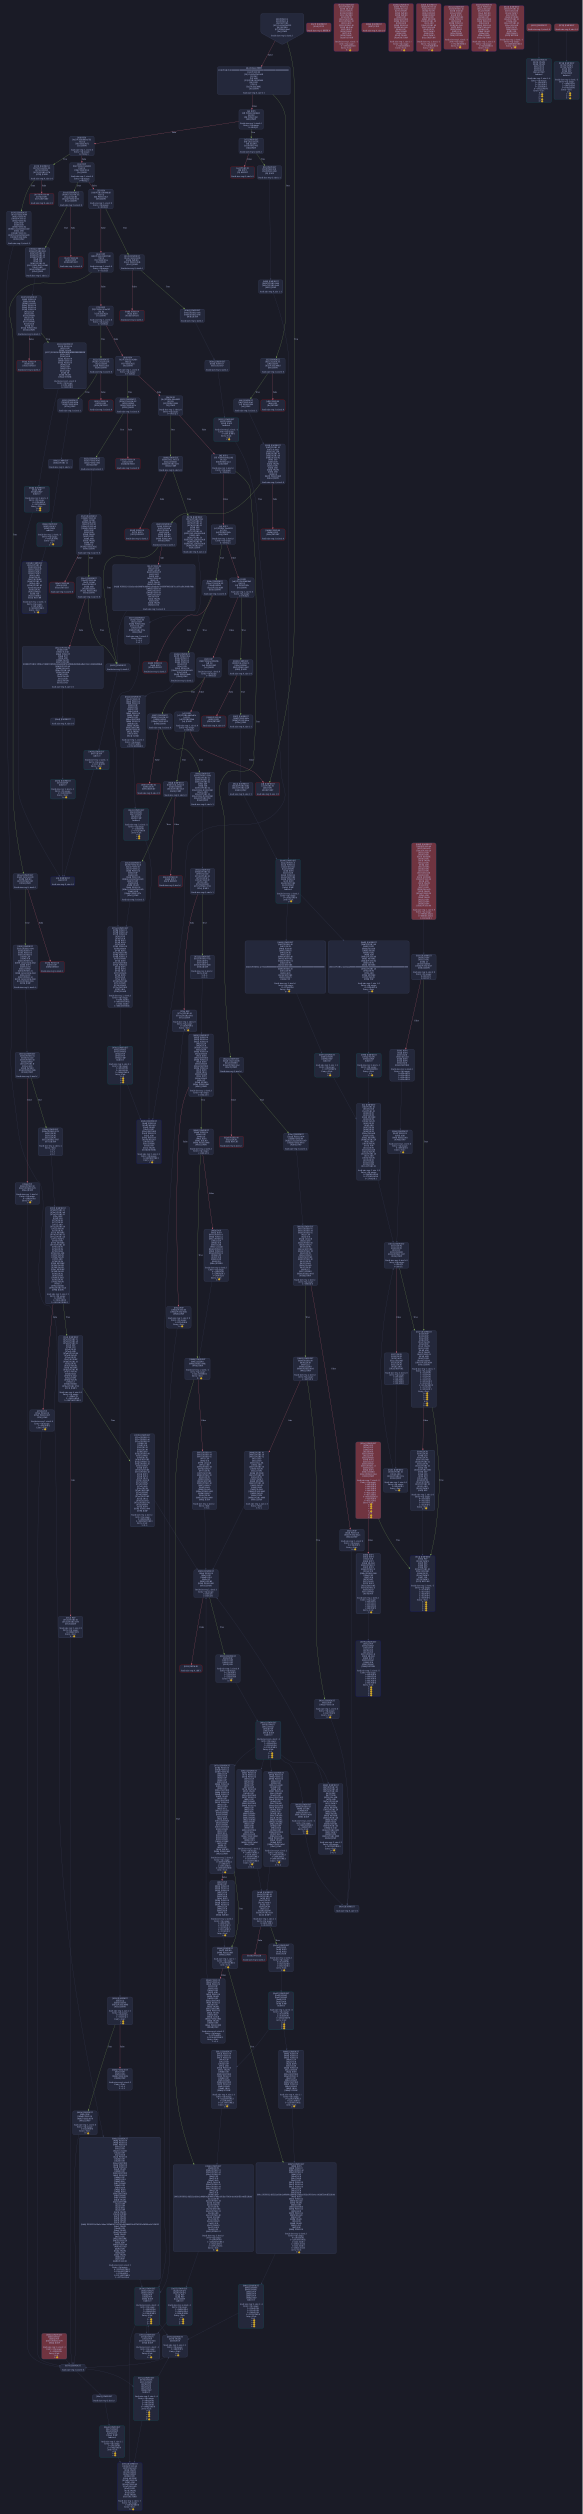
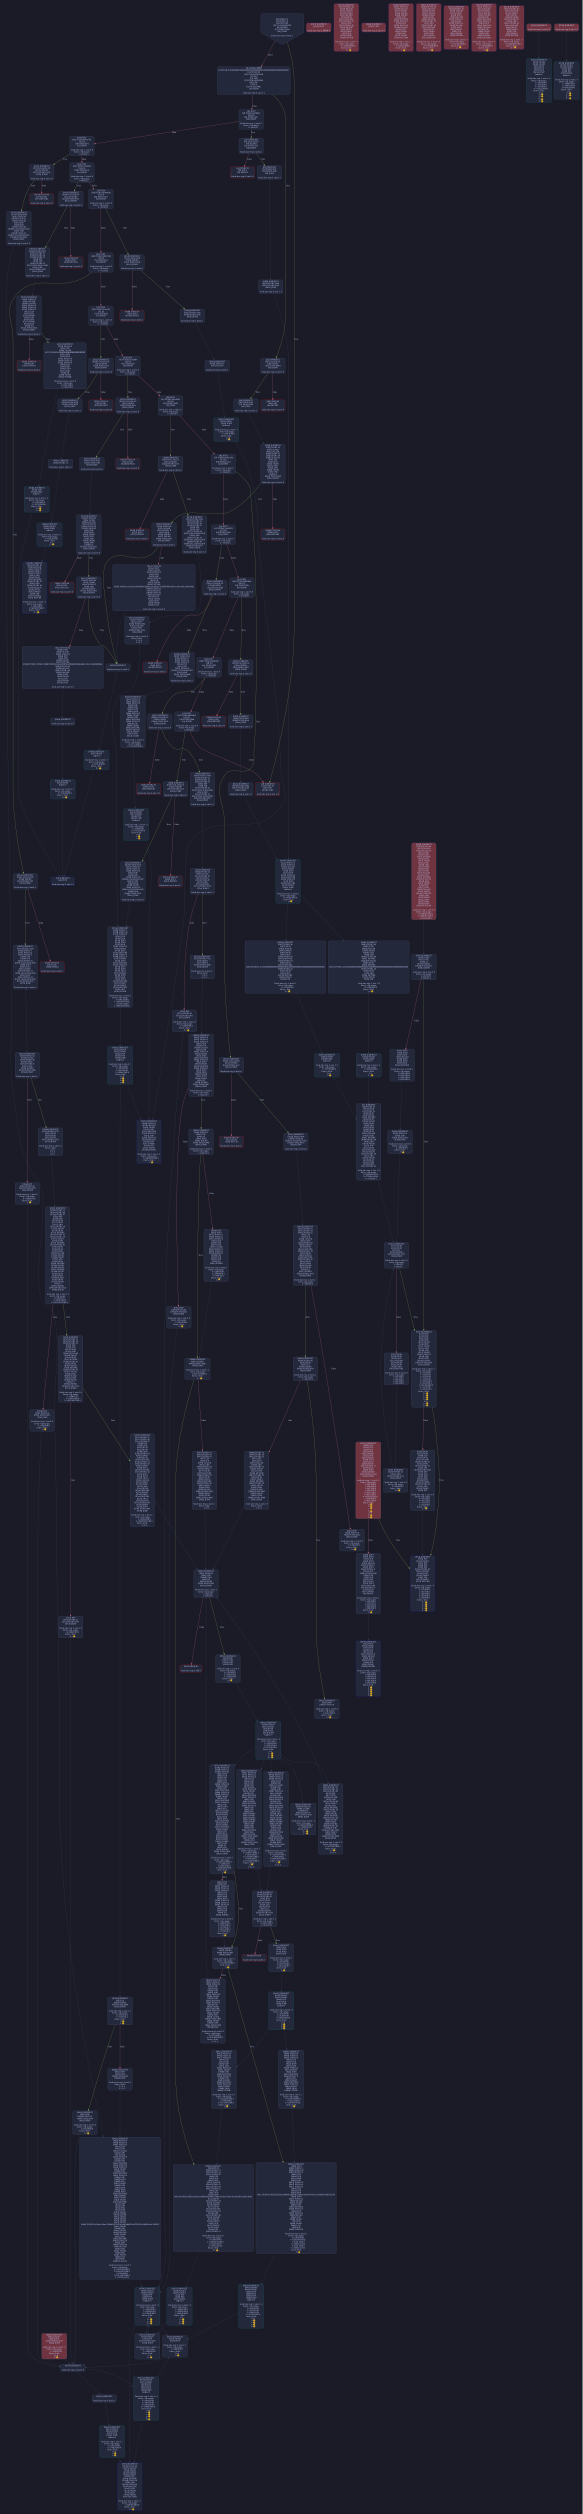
node "[06a4] JUMPDEST Stack size req: 0, sizeΔ: 0": removed
